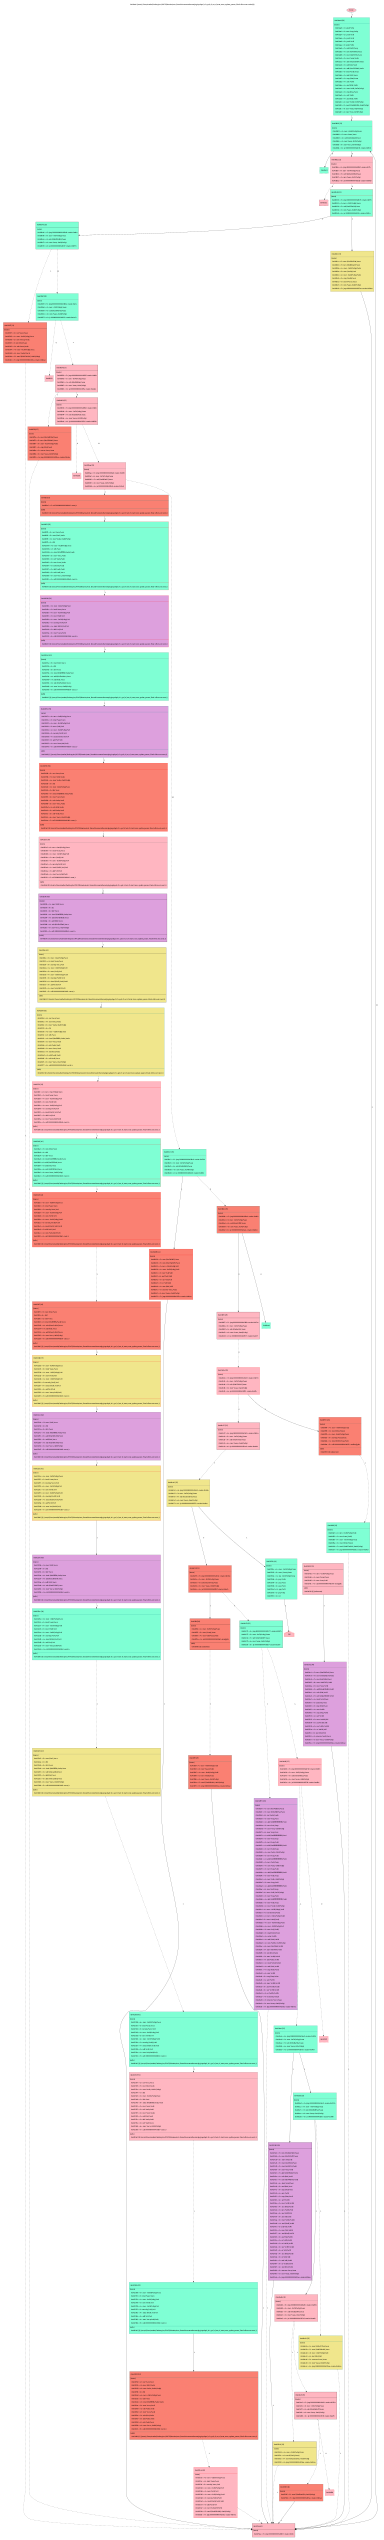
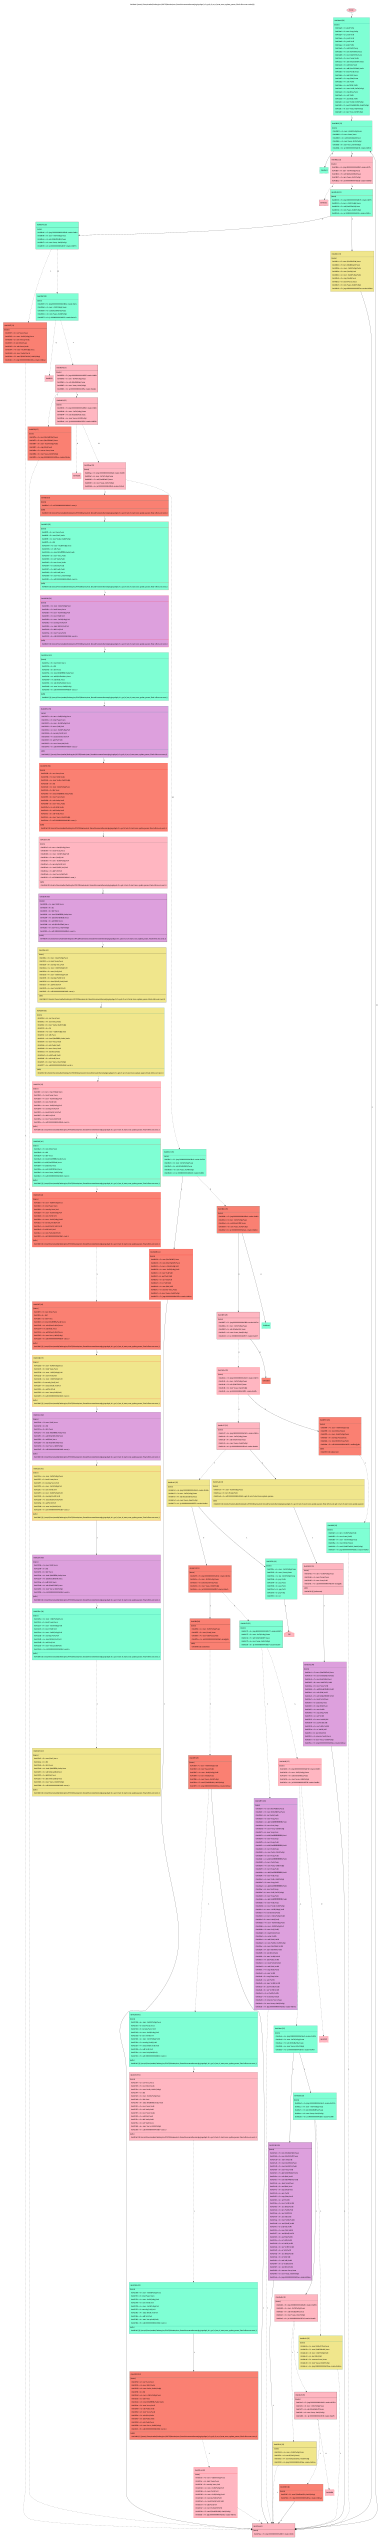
node "0x402537": added
node "0x4024a6 [12]": added
edge "0x4022e5 [40]" -> "0x40230d [42]": now "0x401f5f [27]" -> "0x40230d [42]"
